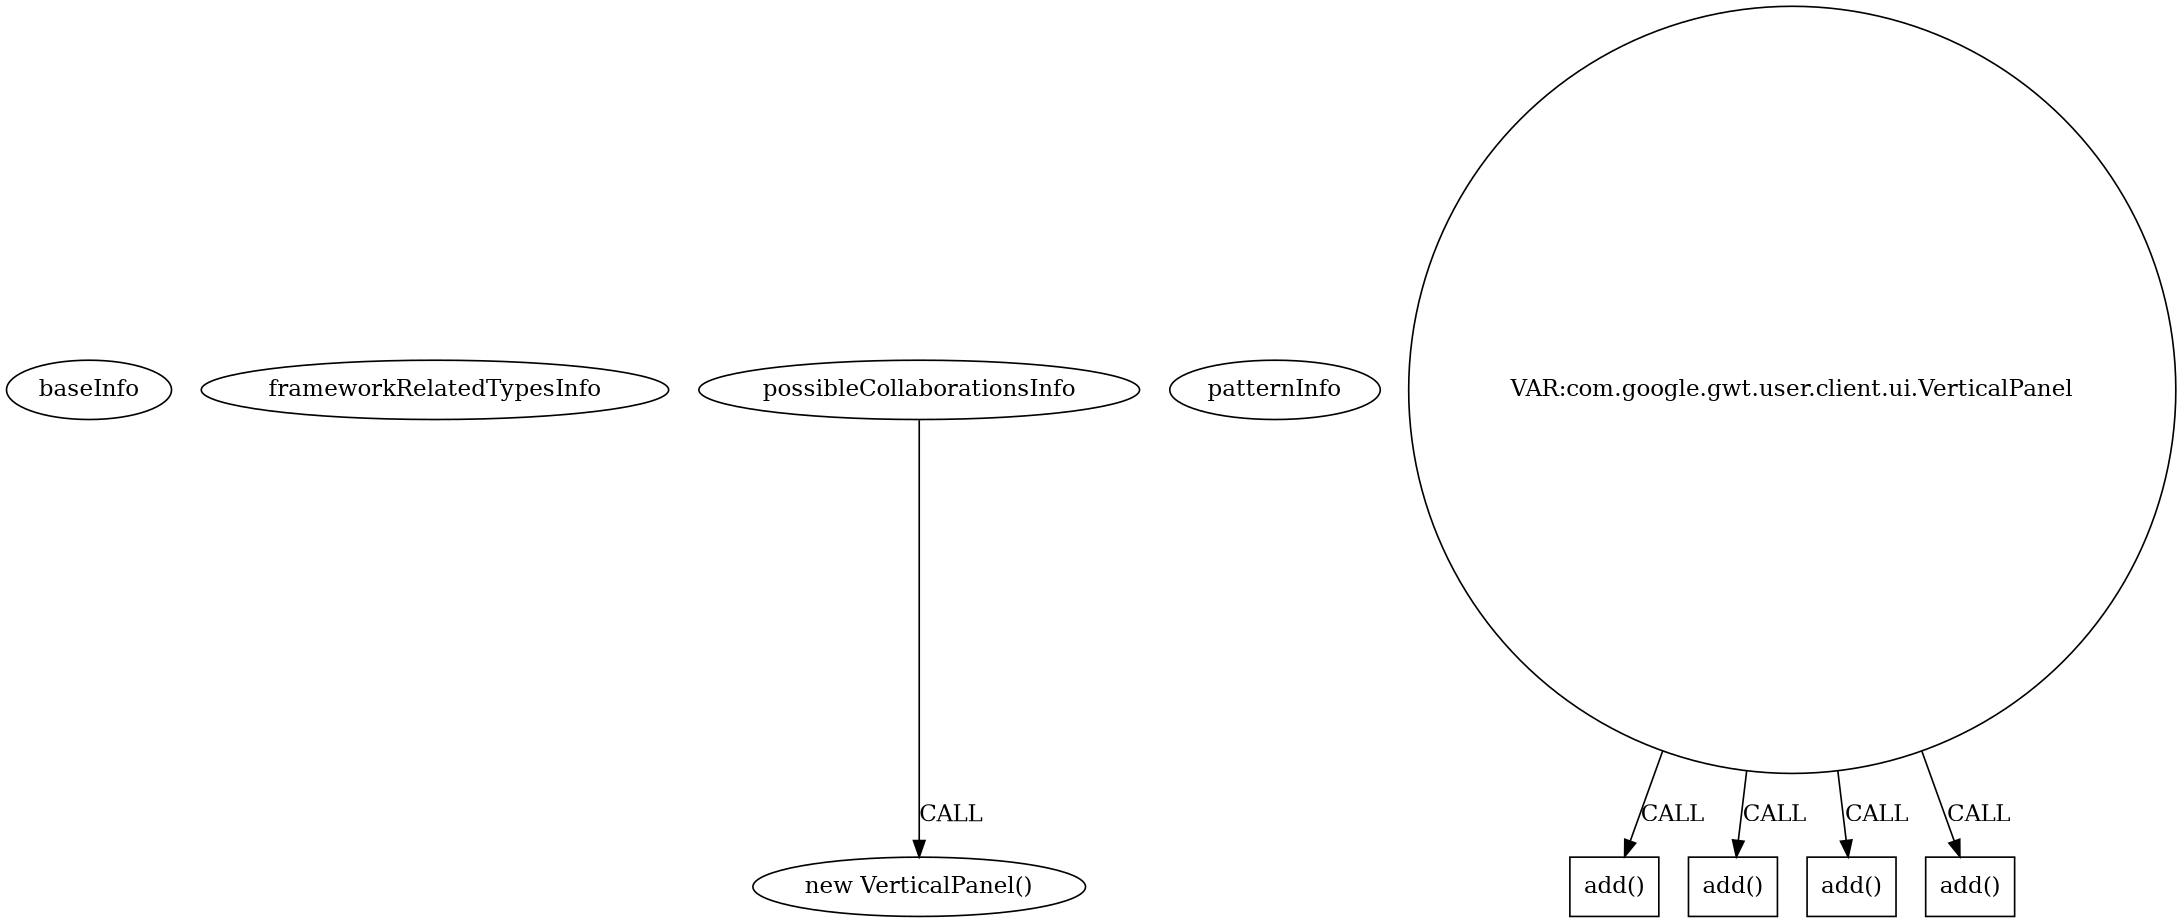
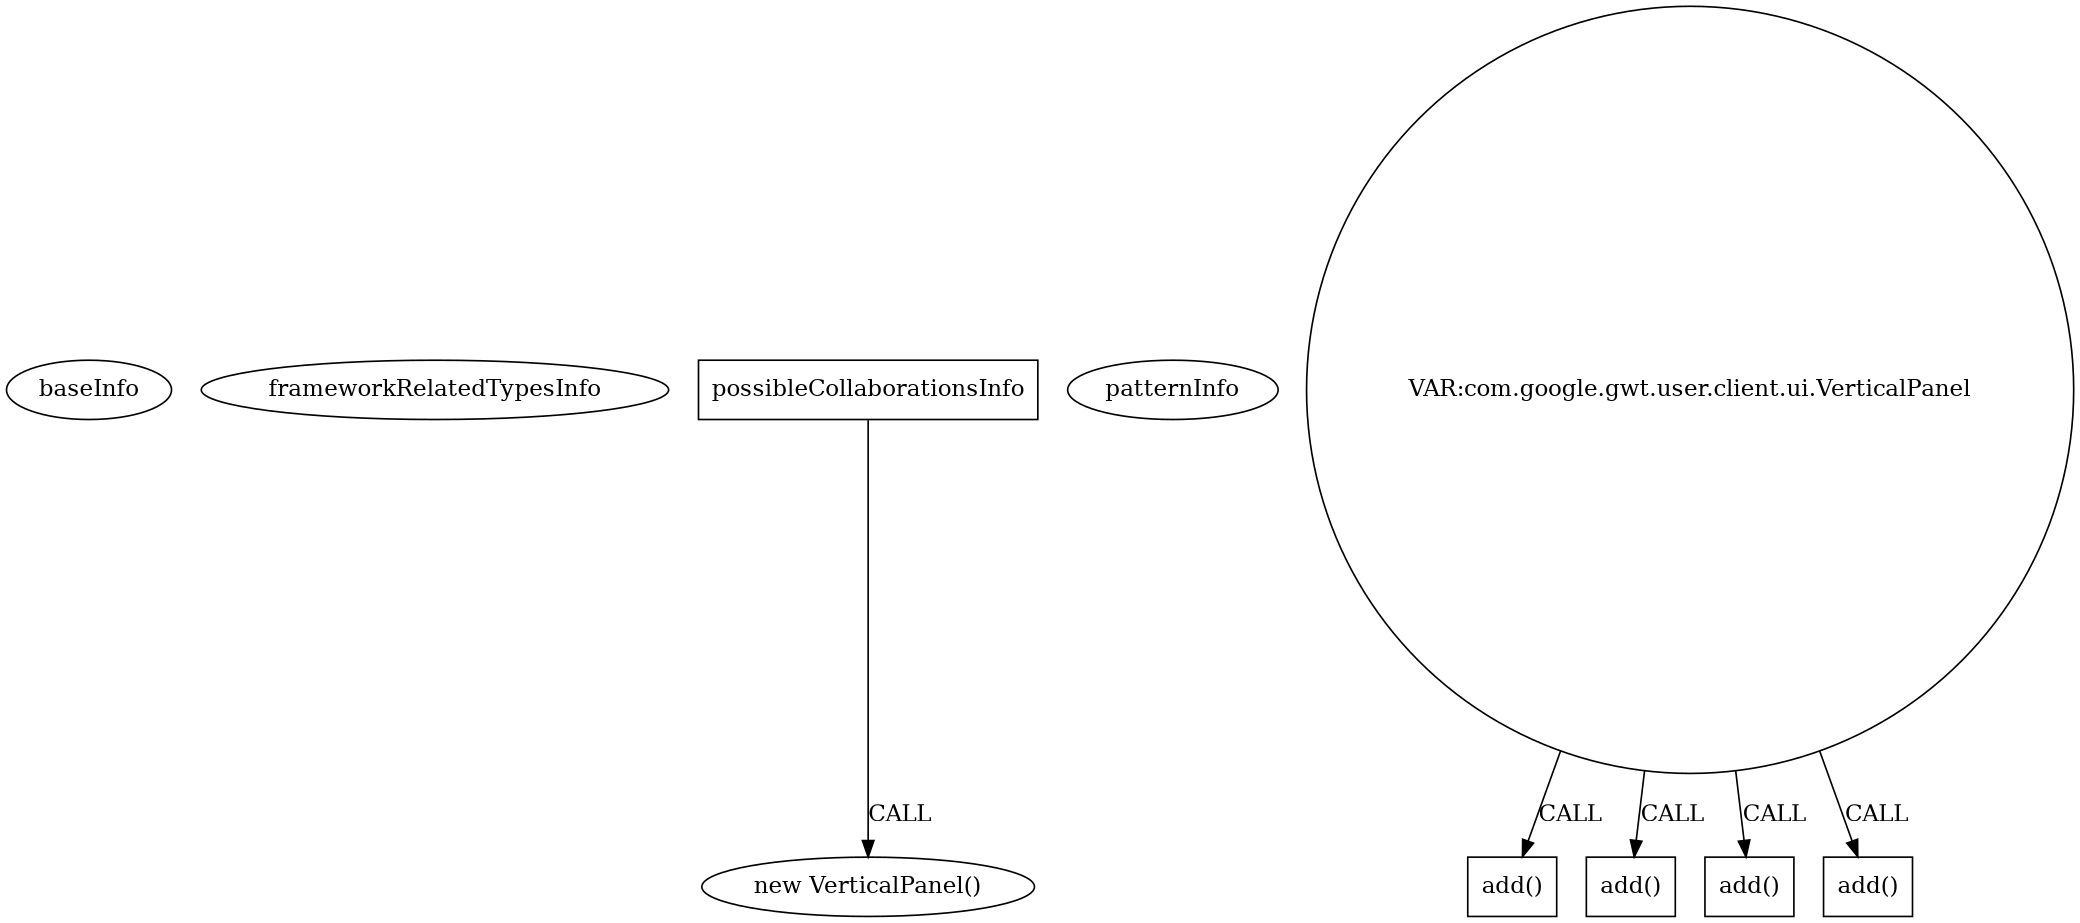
node "possibleCollaborationsInfo": shape ellipse -> box
